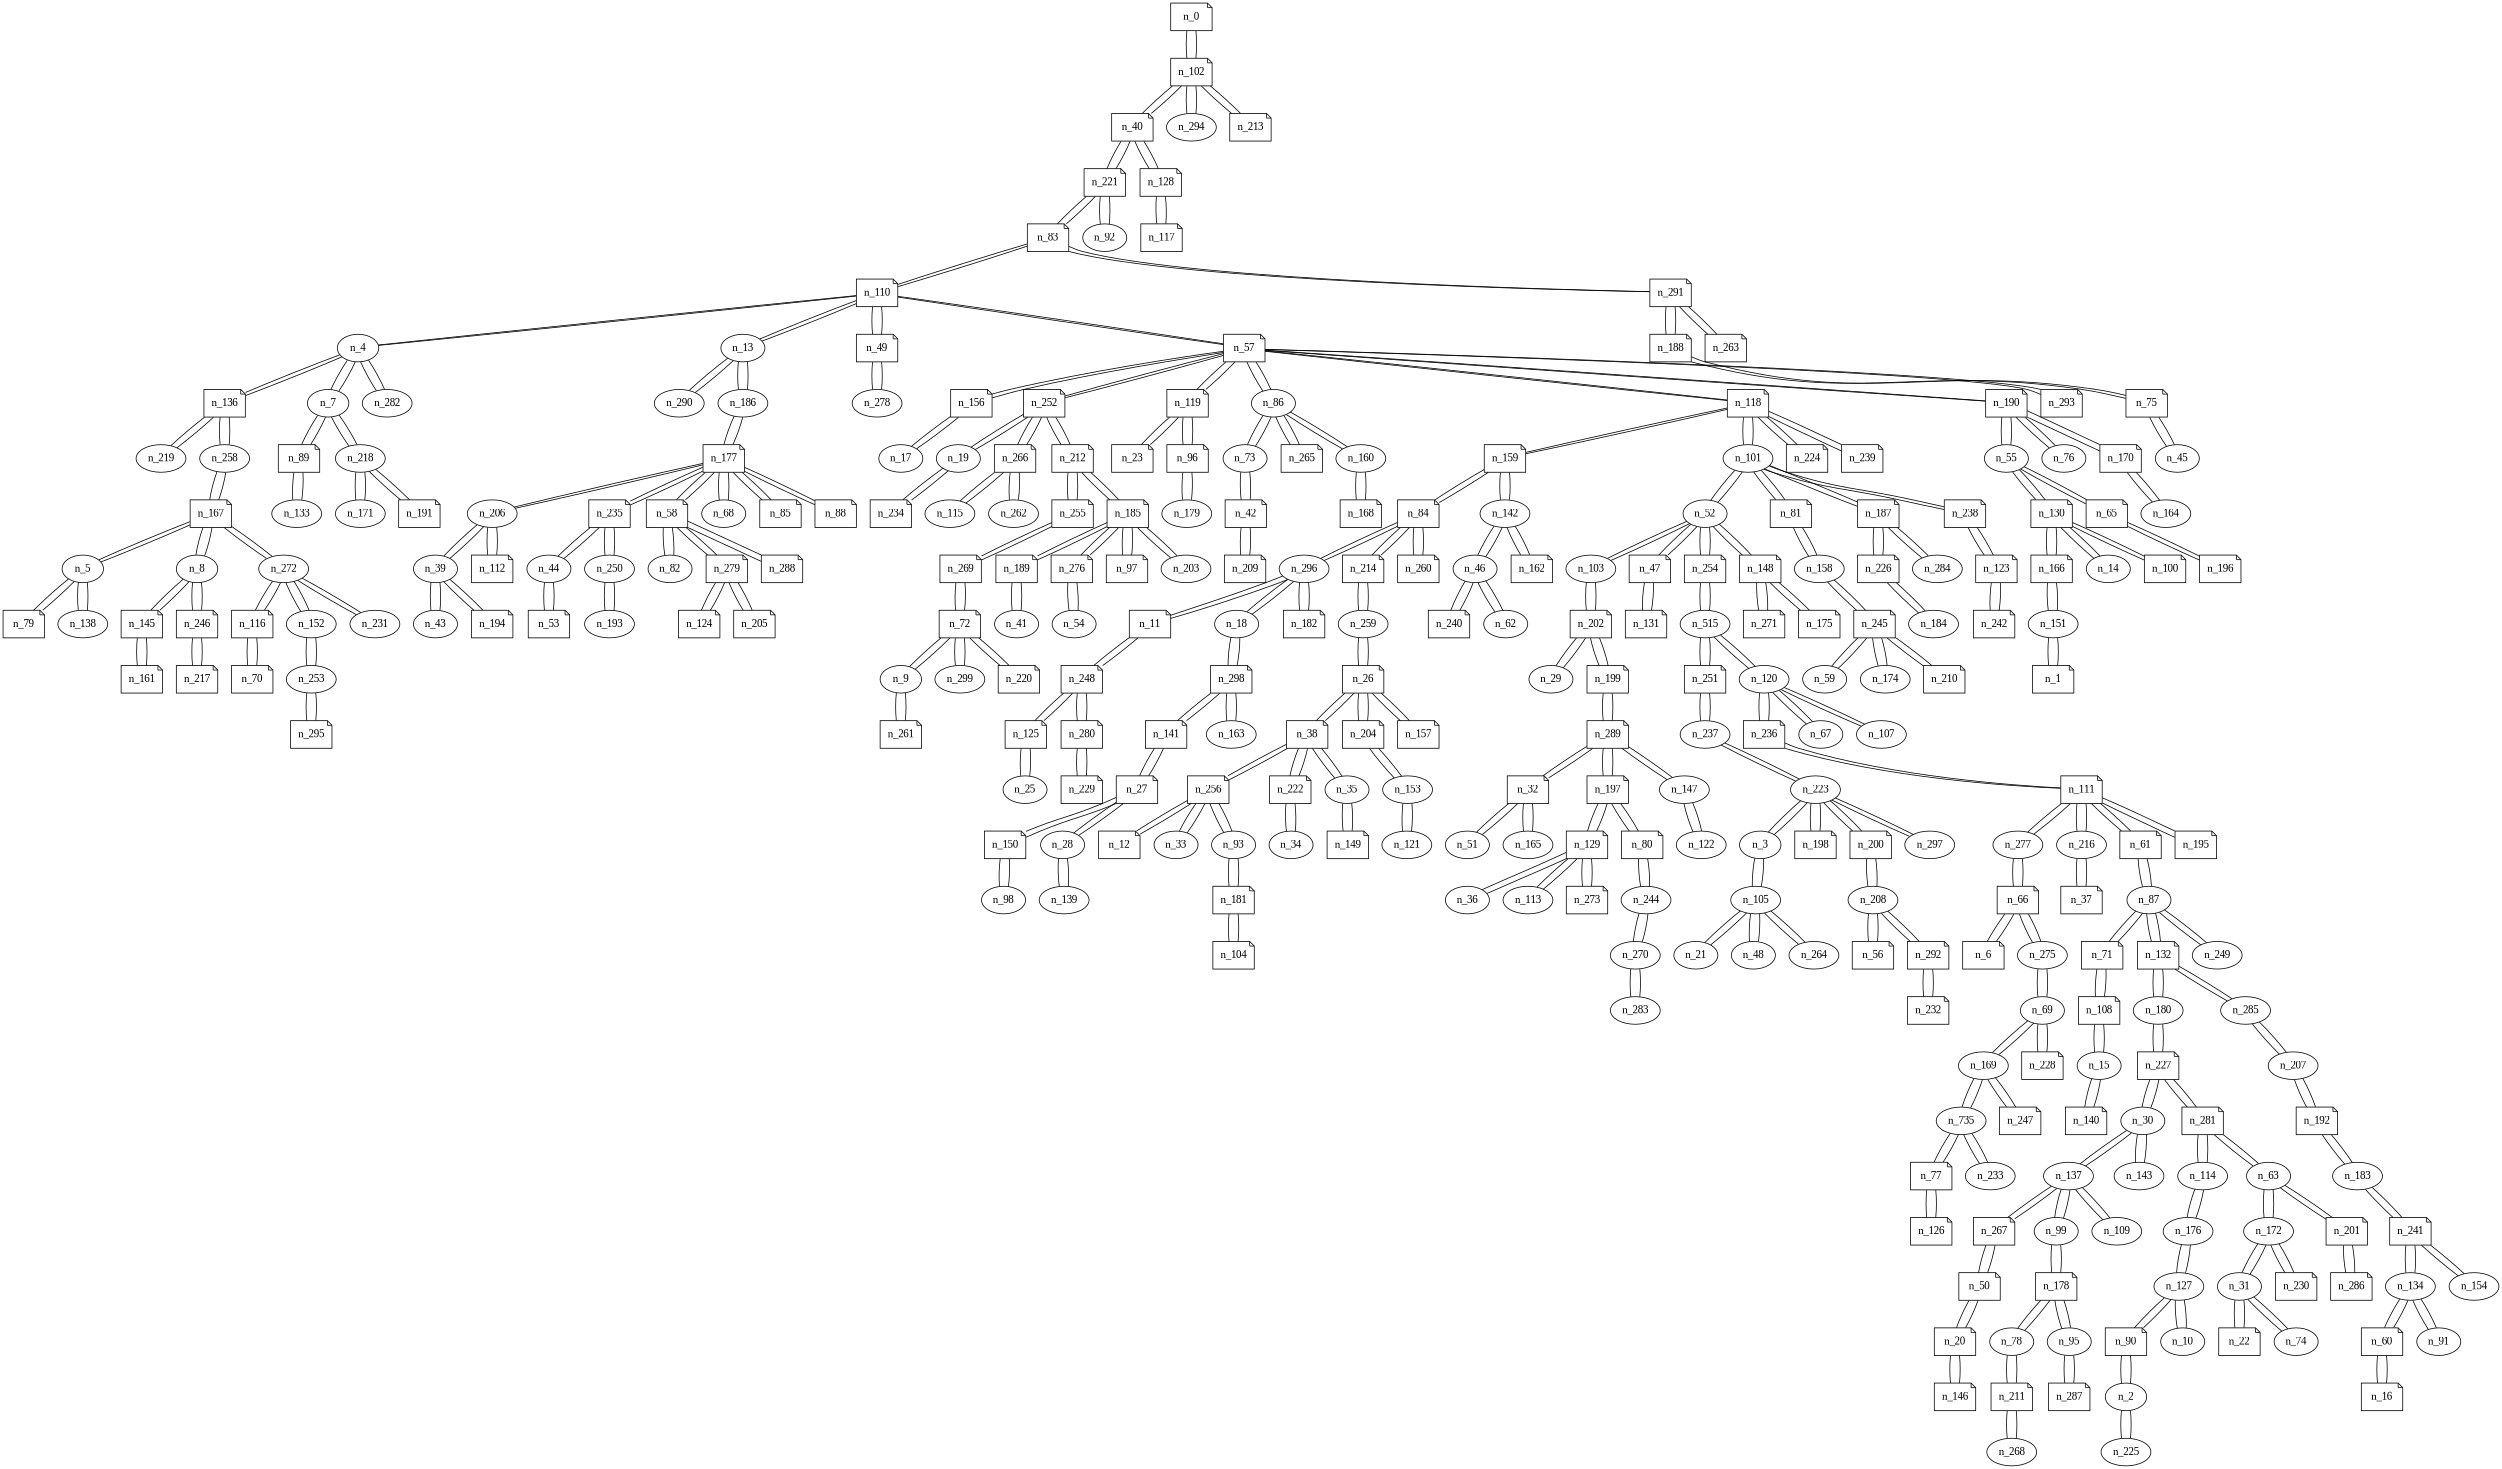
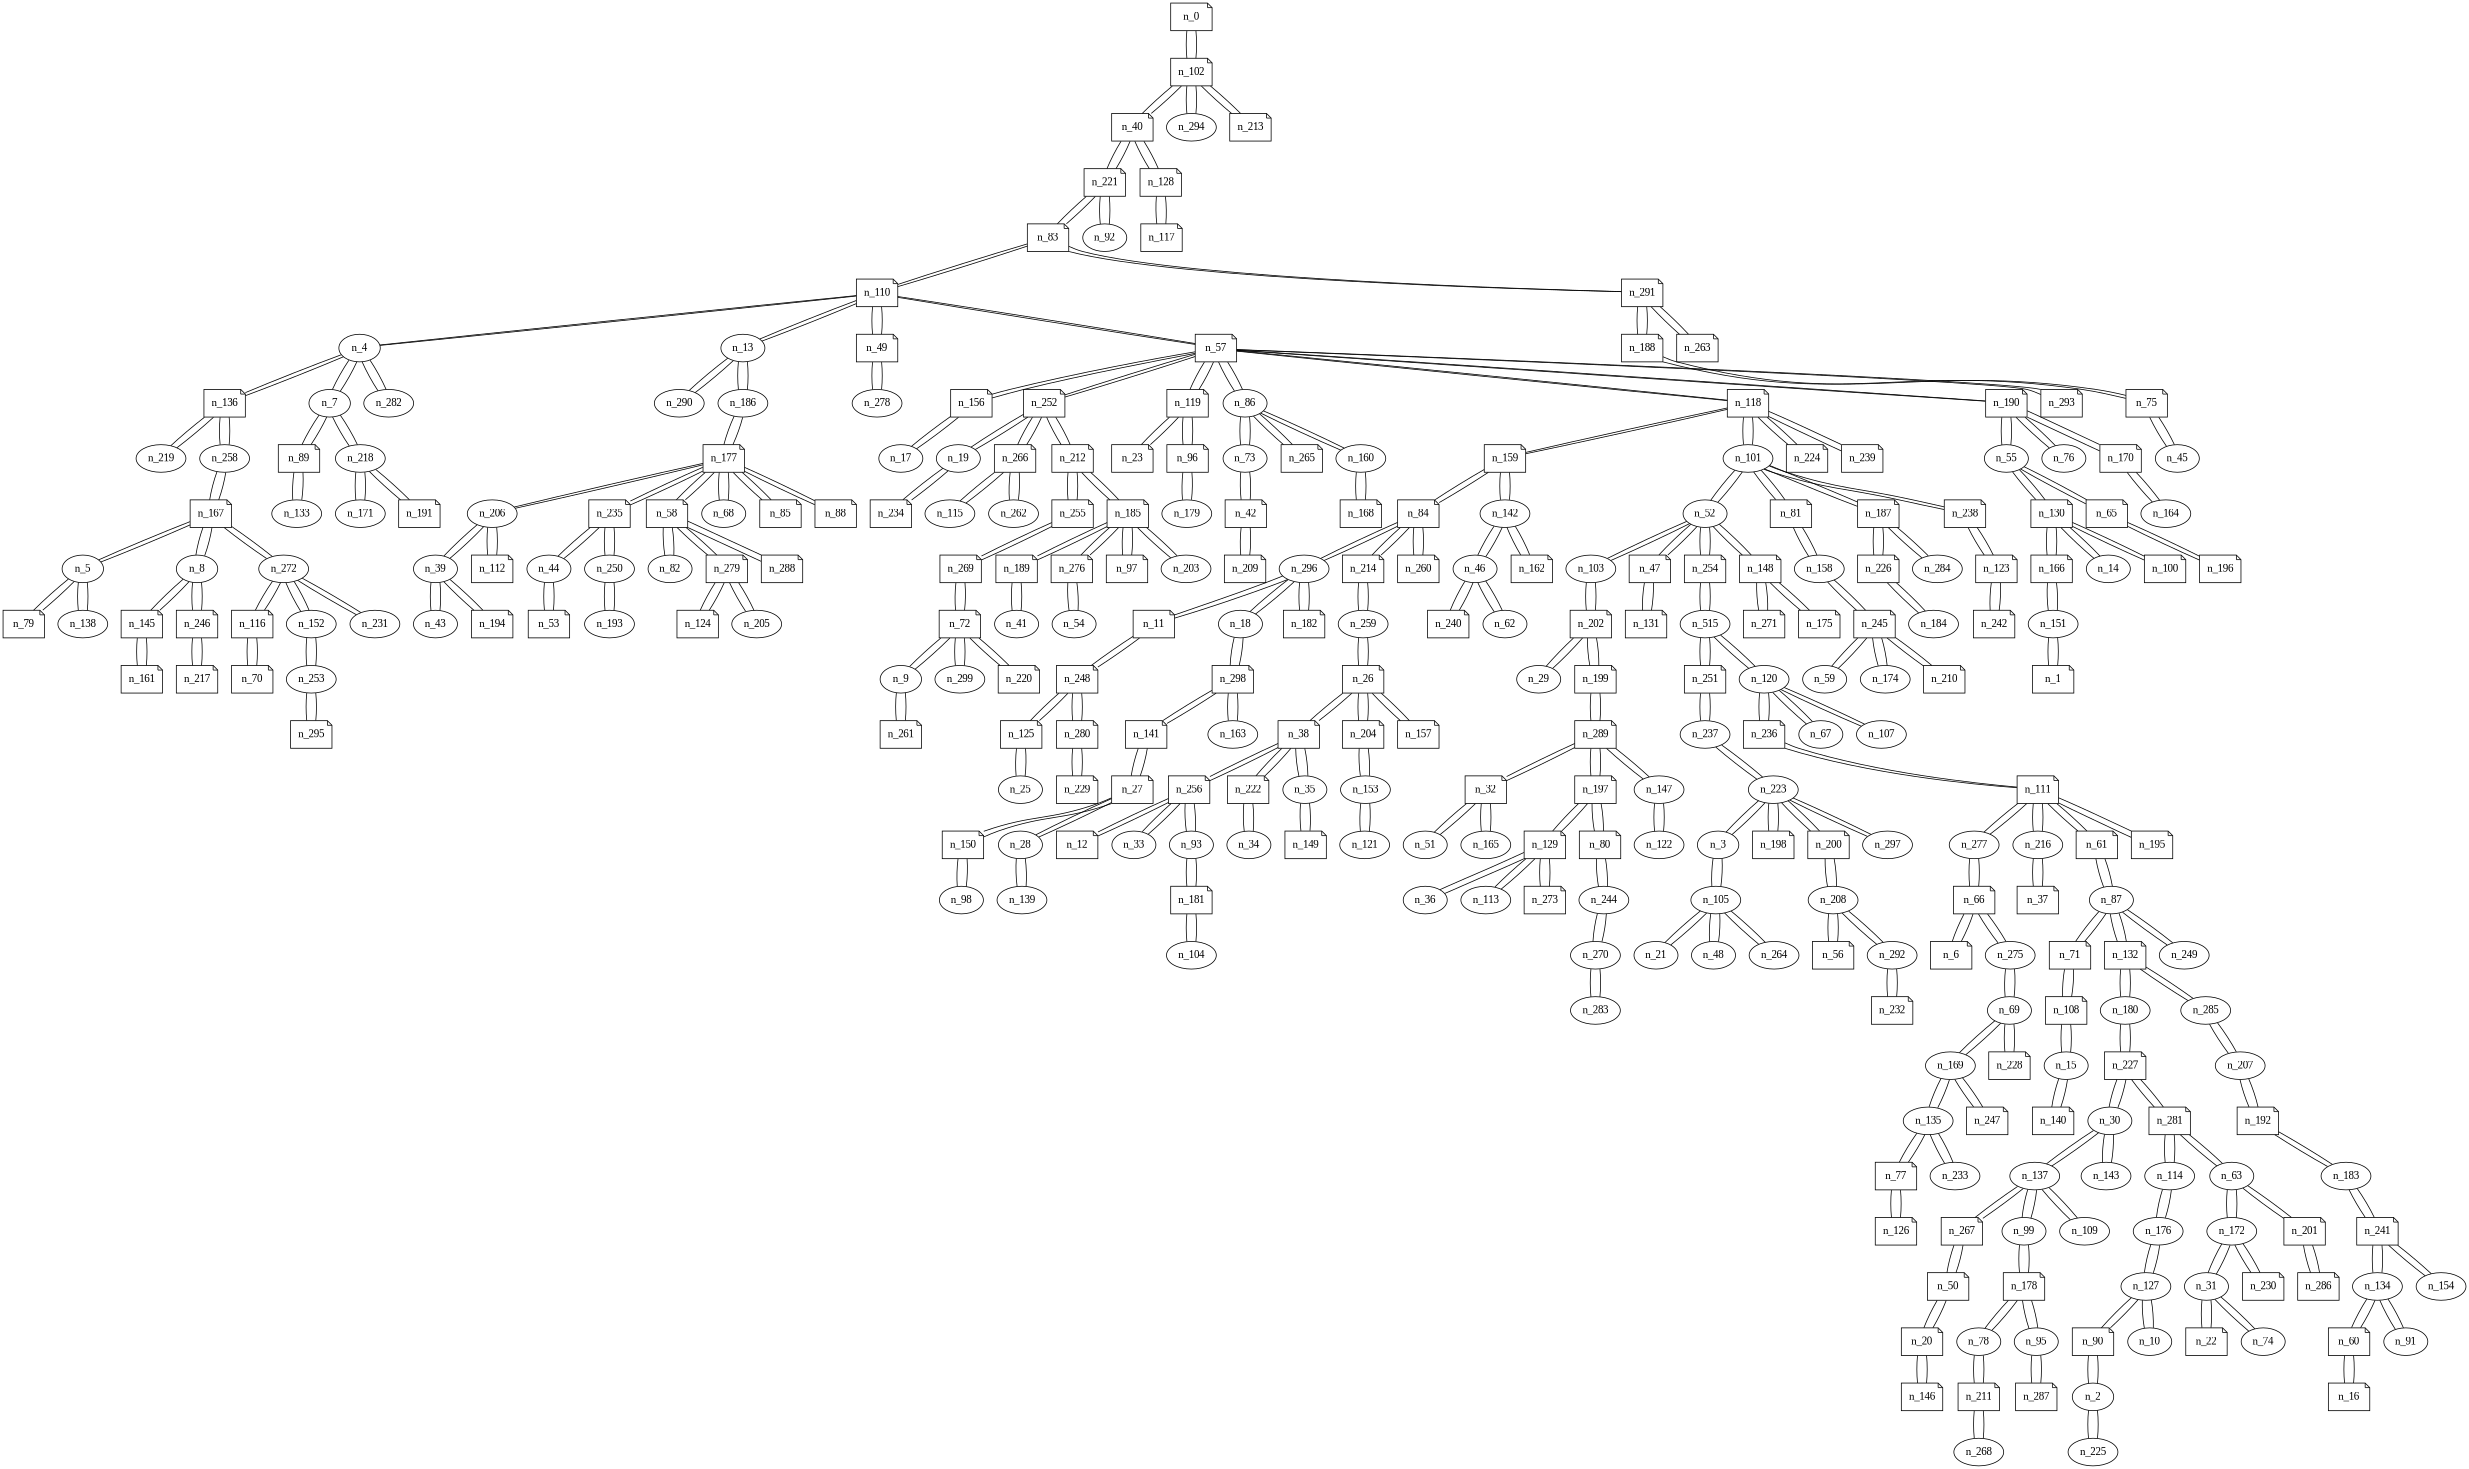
node "n_205": shape note -> ellipse
node "n_104": shape note -> ellipse
node "n_292": shape note -> ellipse
node "n_735": label "n_735" -> "n_135"
